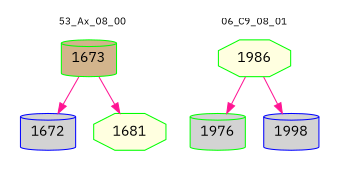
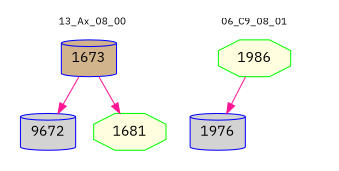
cluster "53_Ax_08_00": label "53_Ax_08_00" -> "13_Ax_08_00"
node "1673": color green -> blue
node "1672": label "1672" -> "9672"
node "1976": color green -> blue
node "1998": removed
